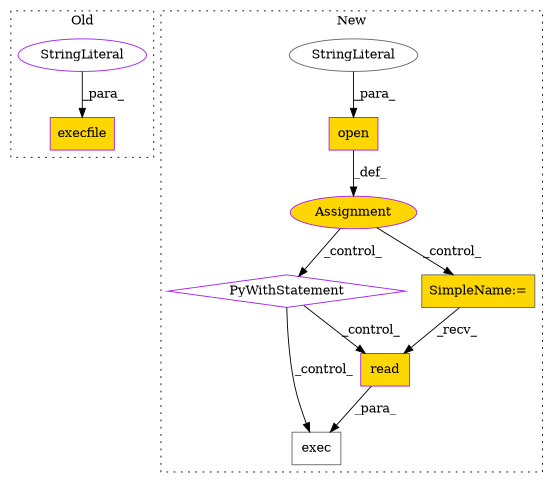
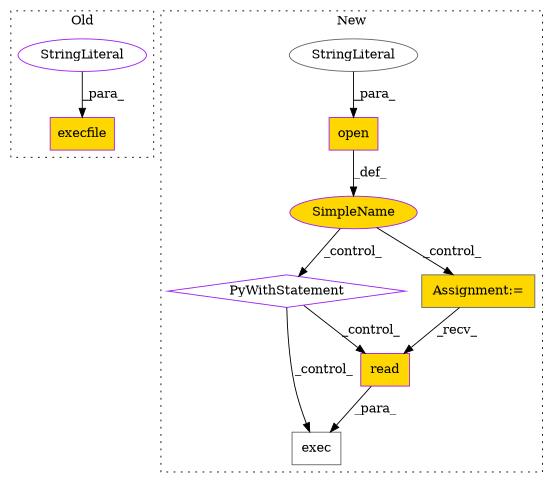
node "Assignment": label "Assignment" -> "SimpleName"
node "SimpleName:=": label "SimpleName:=" -> "Assignment:="
